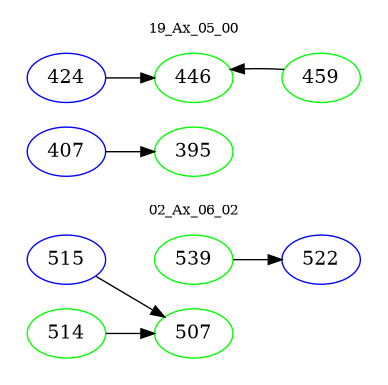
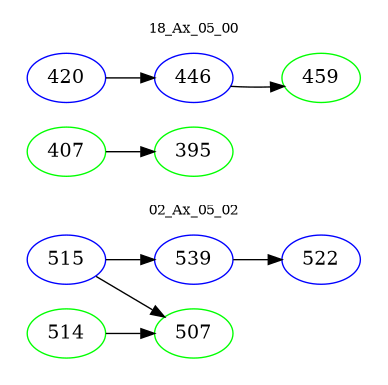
cluster "19_Ax_05_00": label "19_Ax_05_00" -> "18_Ax_05_00"
edge "459" -> "446": reversed
node "424": label "424" -> "420"
node "446": color green -> blue
node "407": color blue -> green
cluster "02_Ax_06_02": label "02_Ax_06_02" -> "02_Ax_05_02"
edge "515" -> "539": added
node "539": color green -> blue
